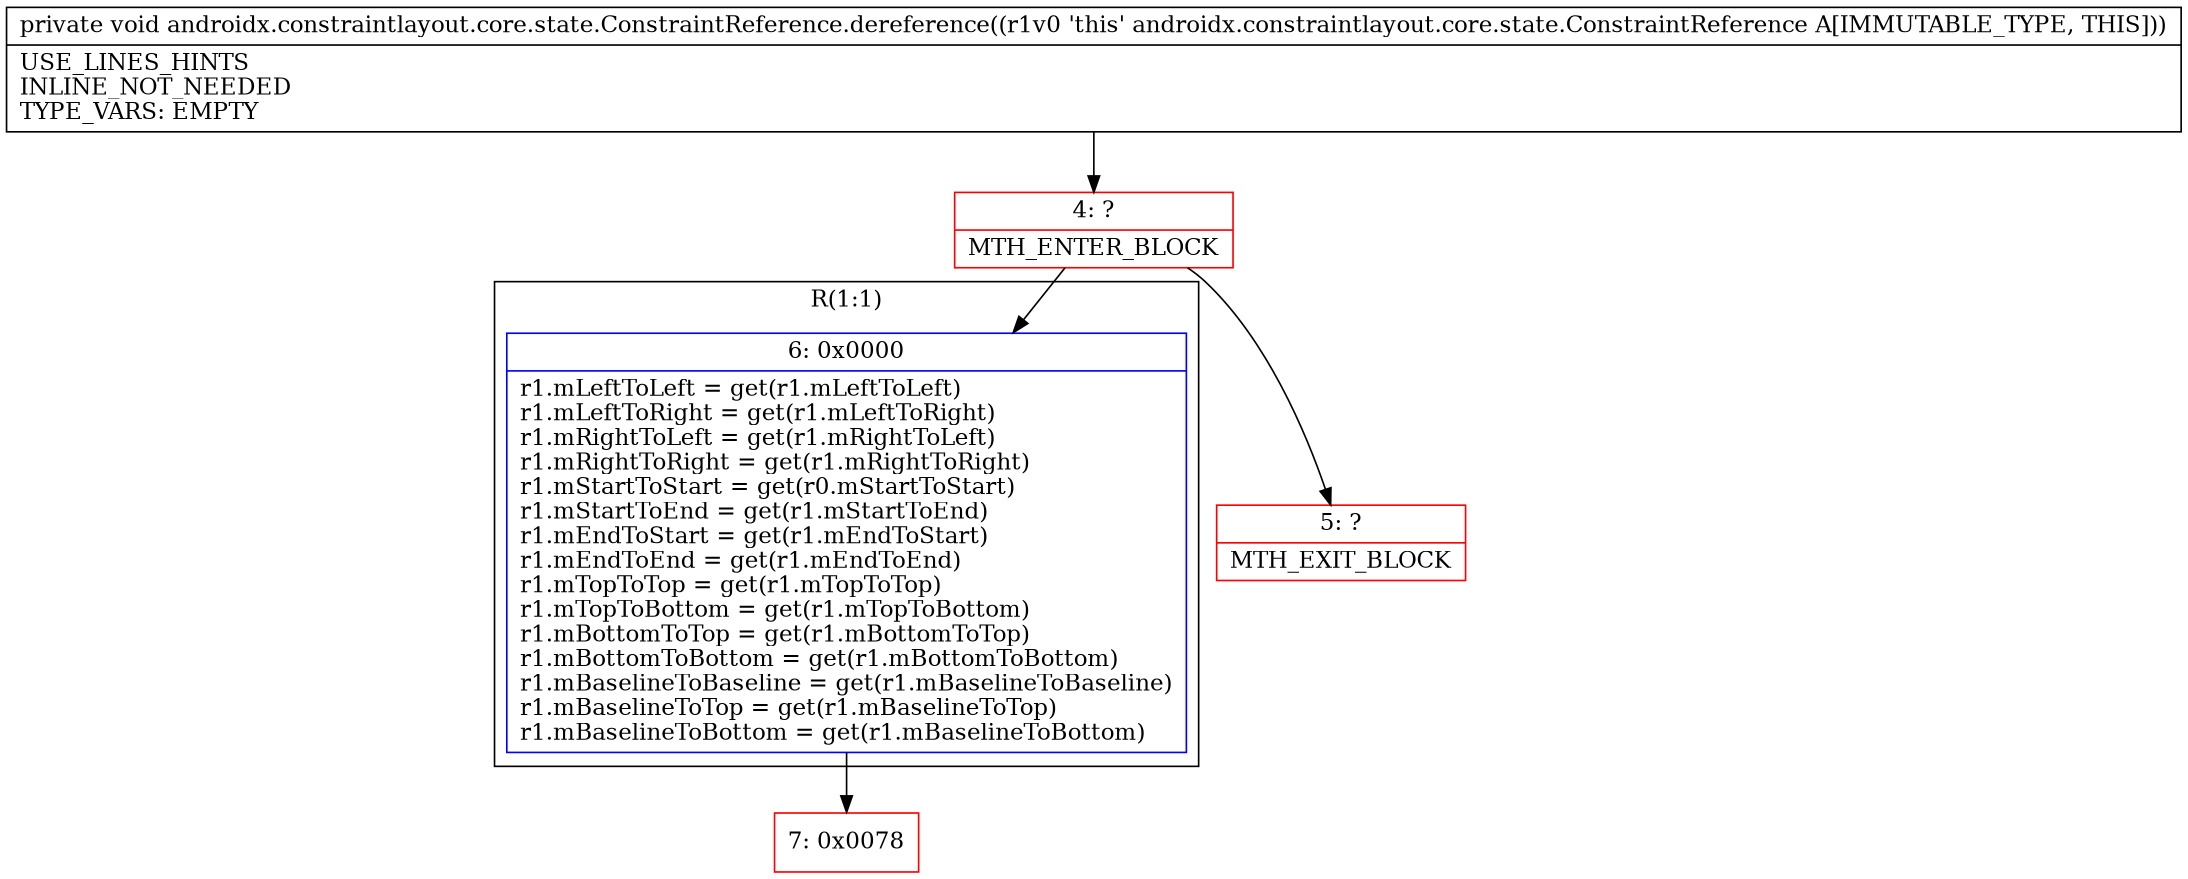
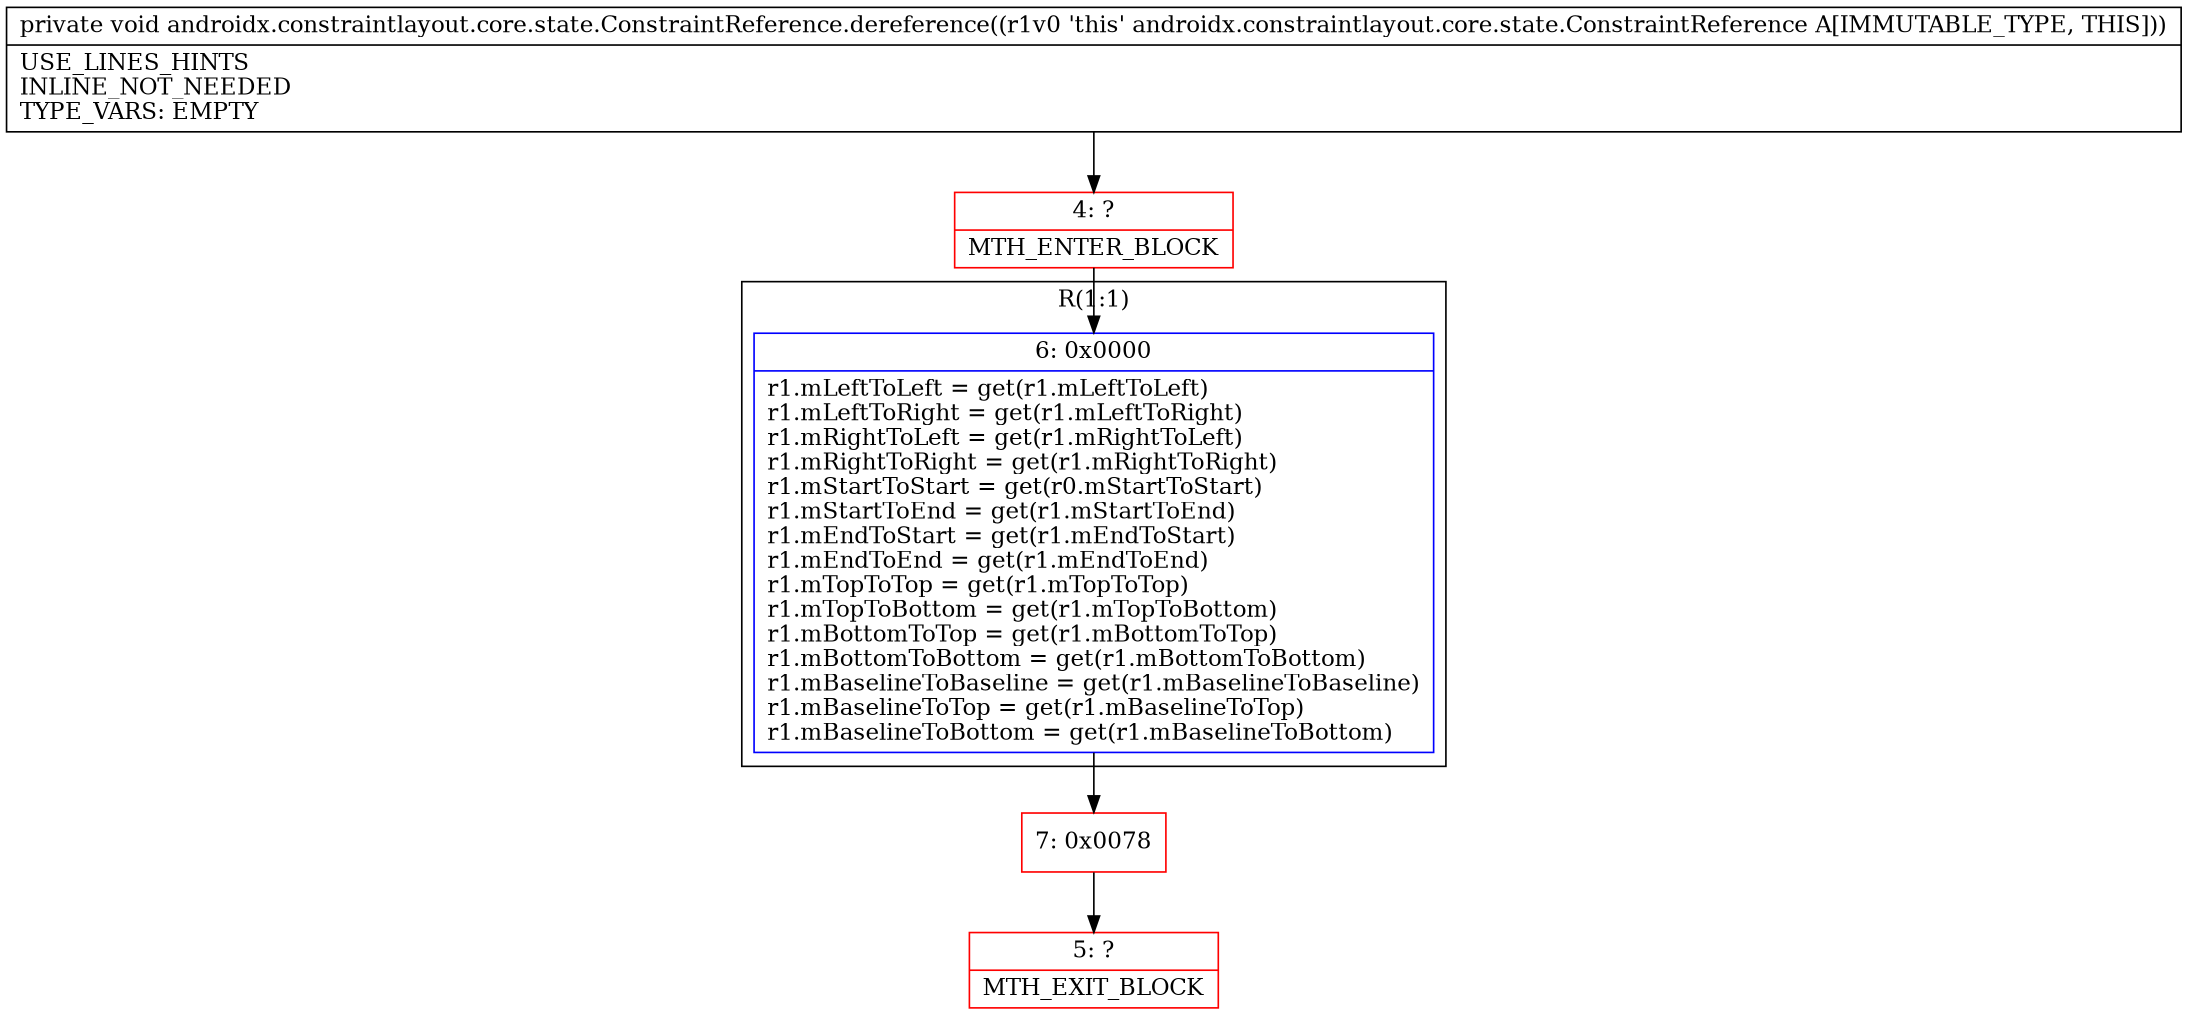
edge "4: ?" -> "5: ?": now "7: 0x0078" -> "5: ?"
